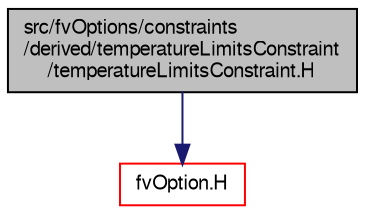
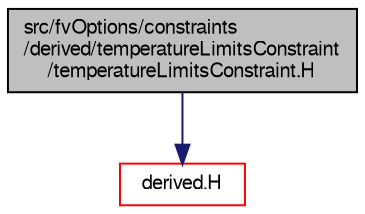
node "fvOption.H": label "fvOption.H" -> "derived.H"
